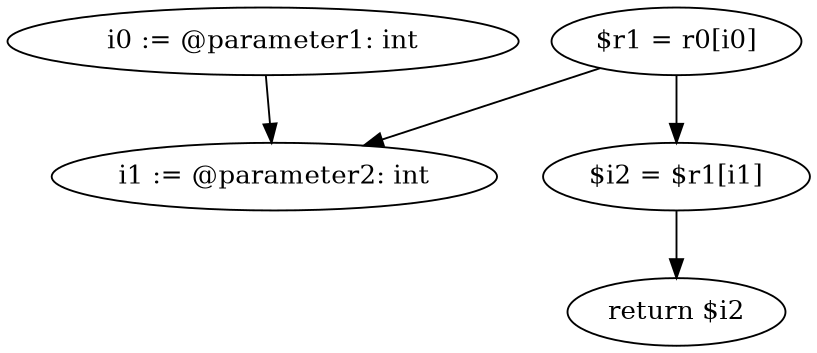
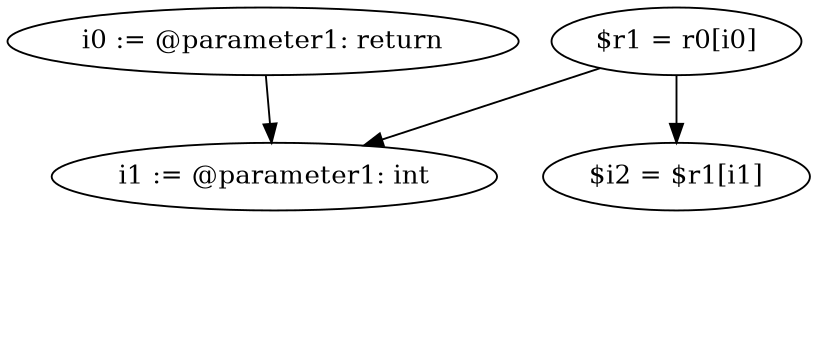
node "i0 := @parameter1: int": label "i0 := @parameter1: int" -> "i0 := @parameter1: return"
node "i1 := @parameter2: int": label "i1 := @parameter2: int" -> "i1 := @parameter1: int"
node "return $i2": removed
